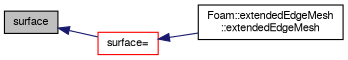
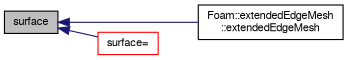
edge "Foam::extendedEdgeMesh ::extendedEdgeMesh" -> "surface=": now "Foam::extendedEdgeMesh ::extendedEdgeMesh" -> "surface"
